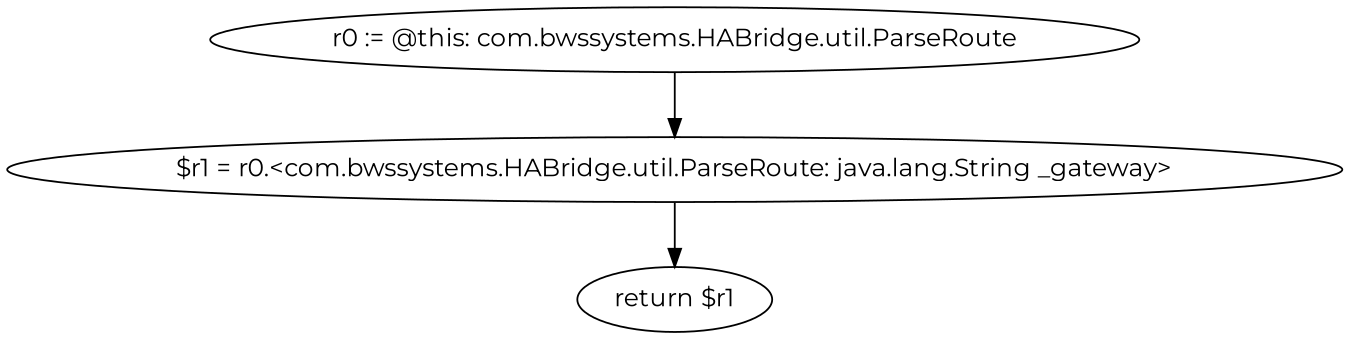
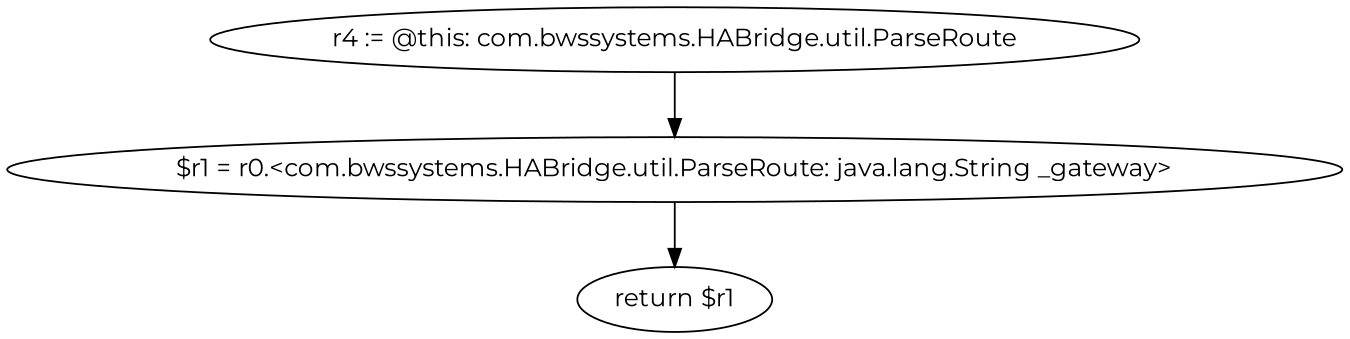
node "r0 := @this: com.bwssystems.HABridge.util.ParseRoute": label "r0 := @this: com.bwssystems.HABridge.util.ParseRoute" -> "r4 := @this: com.bwssystems.HABridge.util.ParseRoute"
